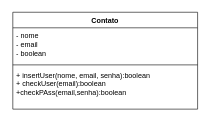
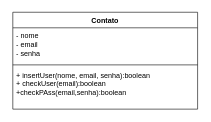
node "- nome - email - boolean": label "- nome - email - boolean" -> "- nome - email - senha"
